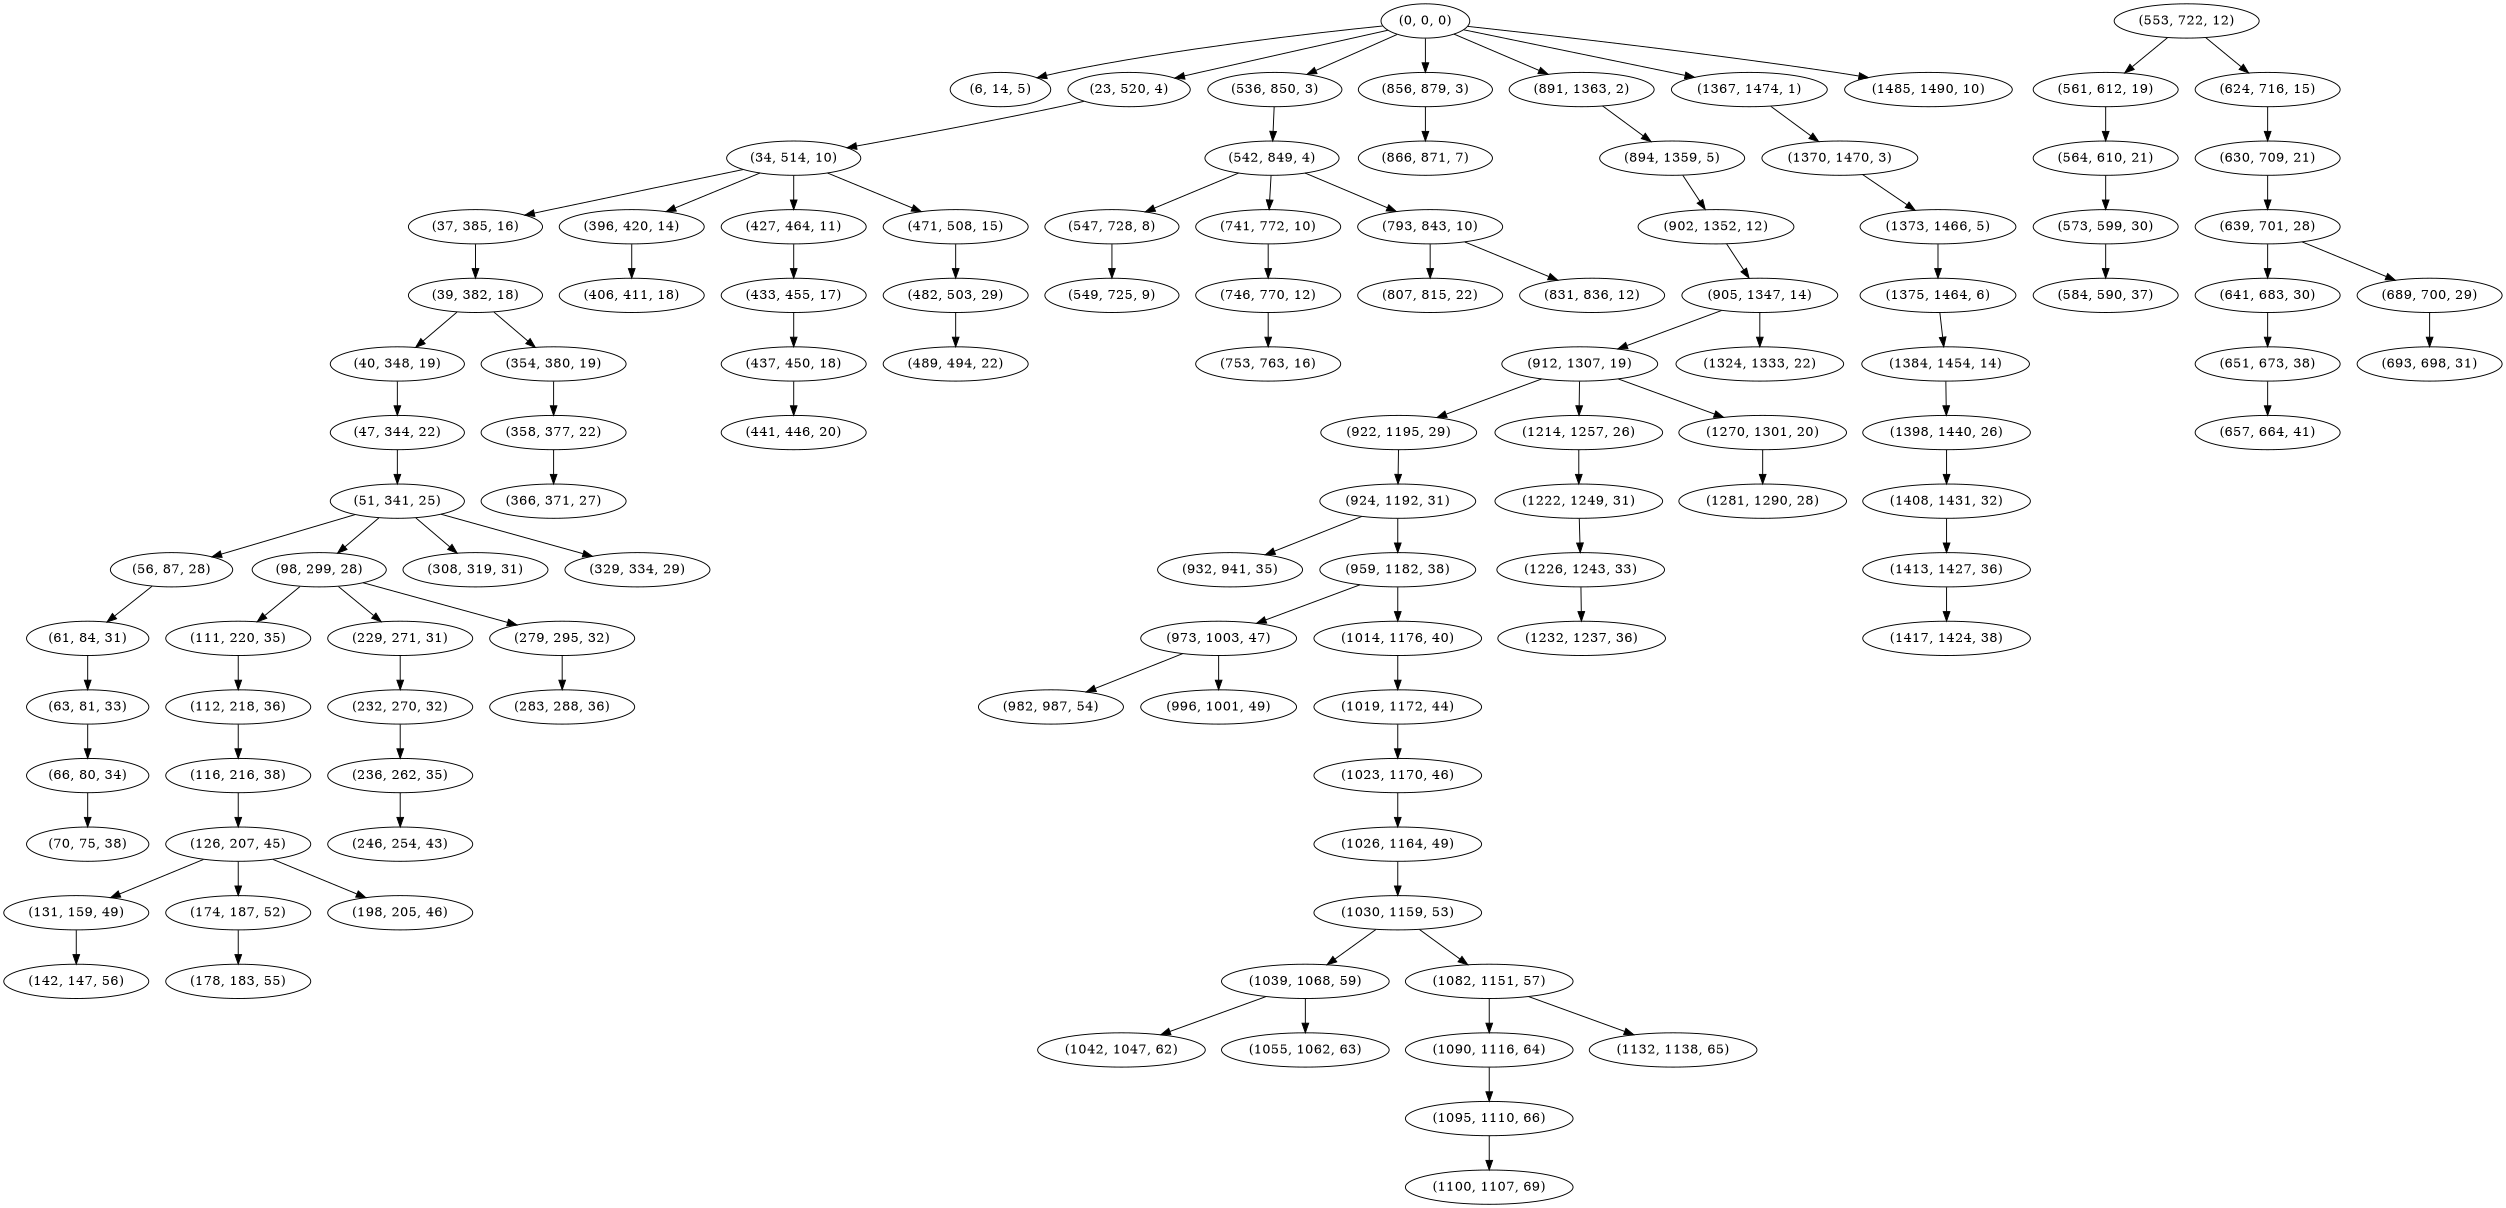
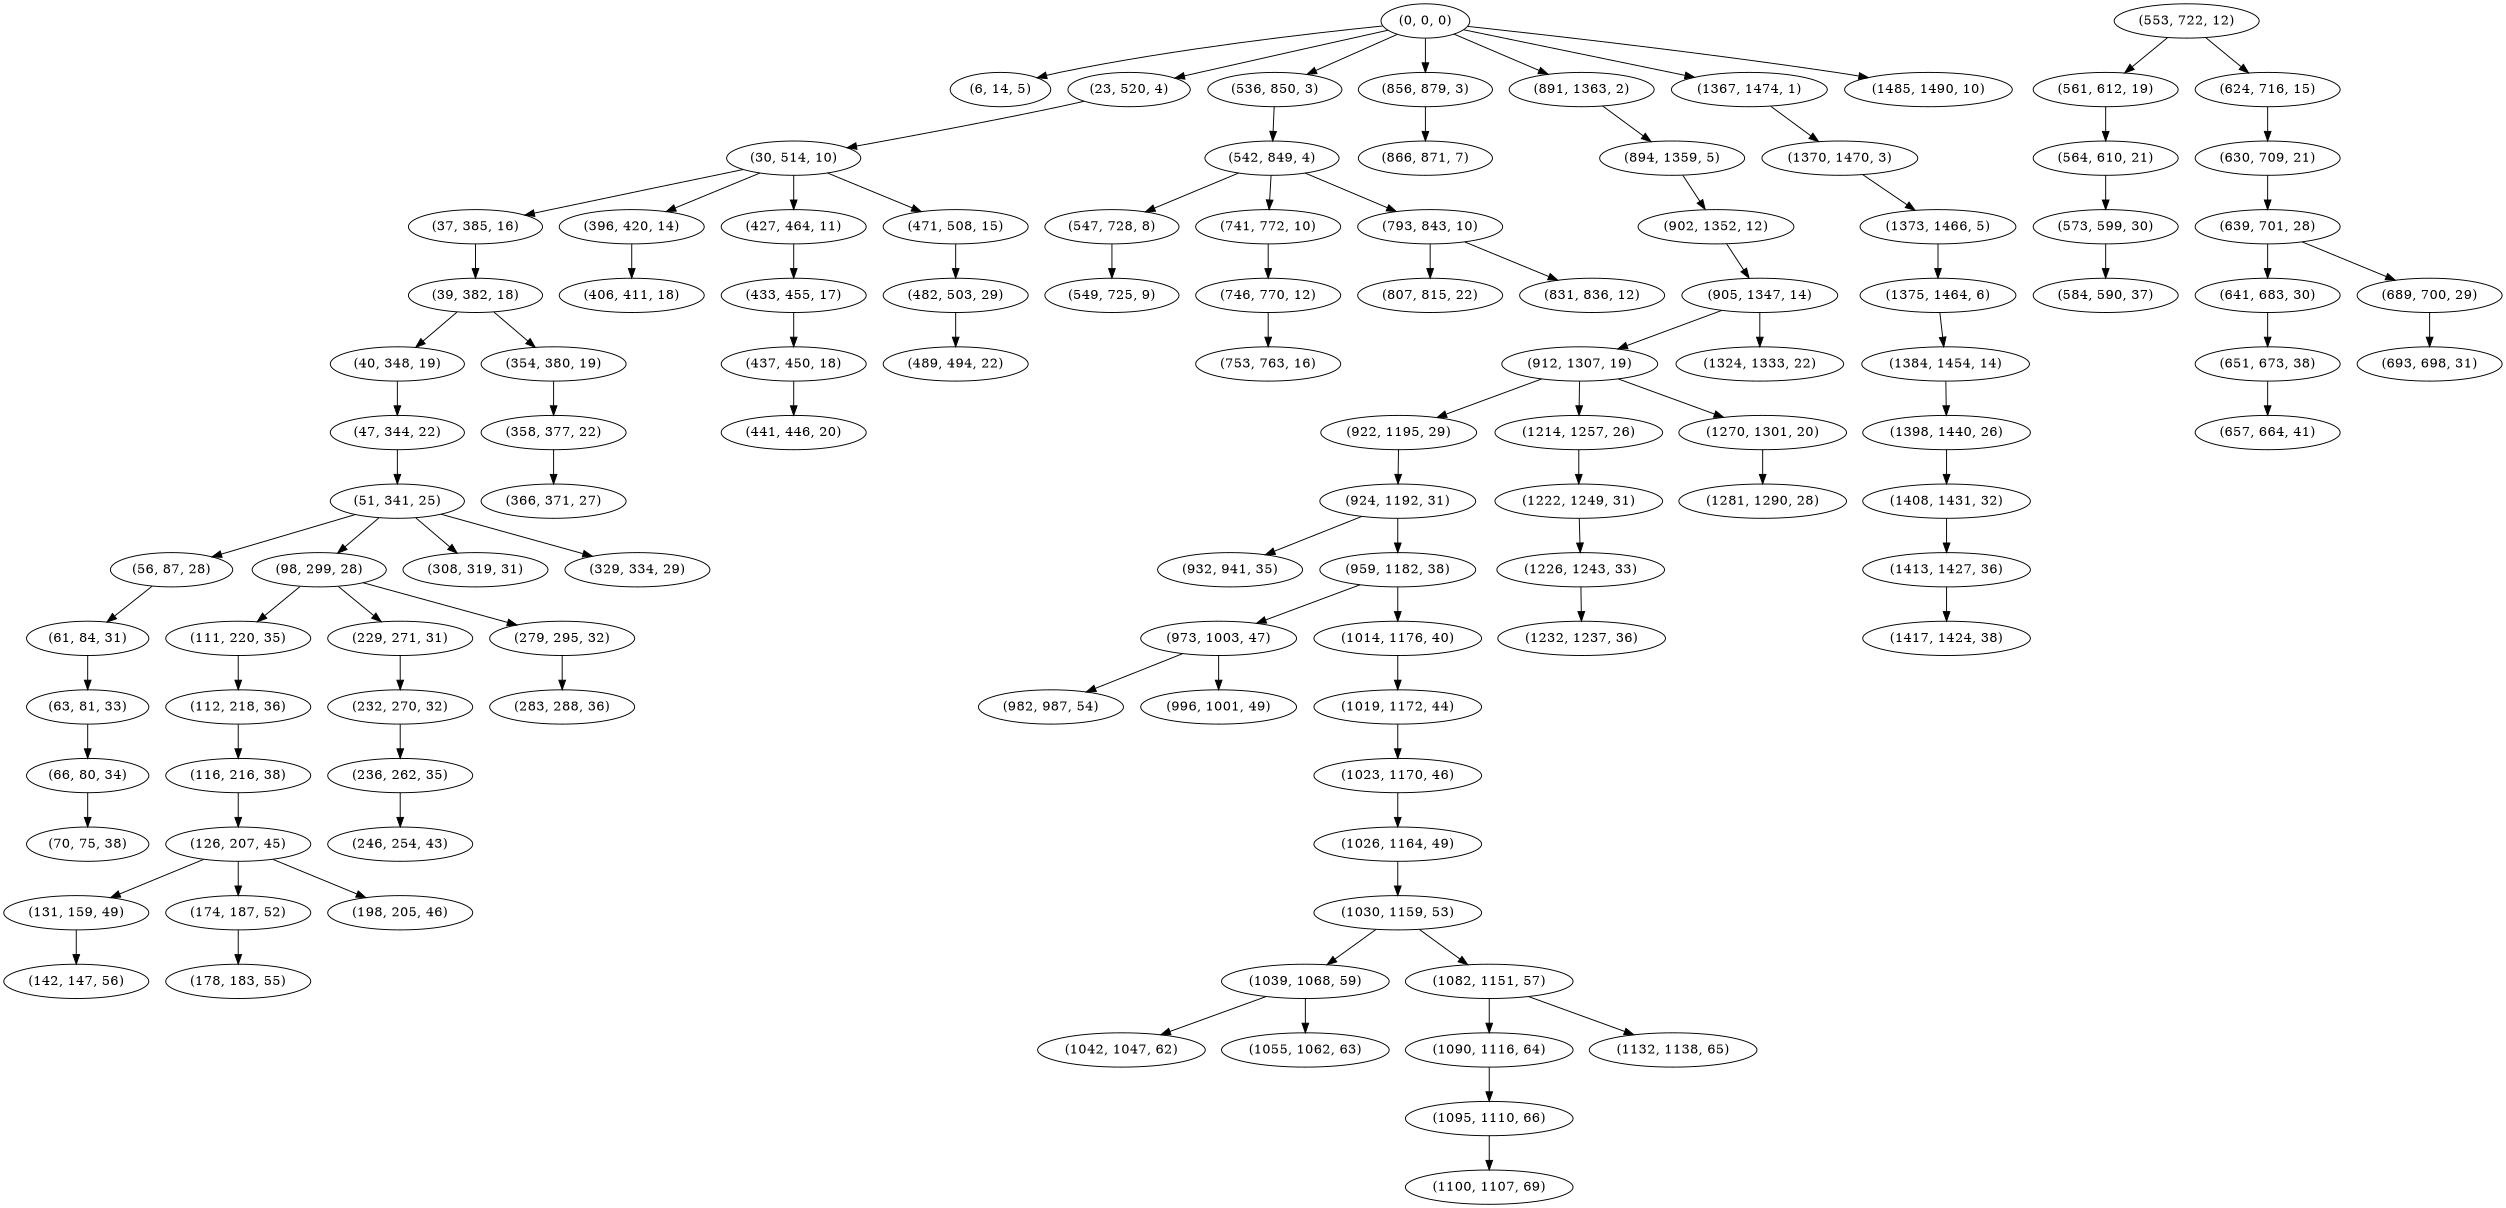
node "(34, 514, 10)": label "(34, 514, 10)" -> "(30, 514, 10)"
